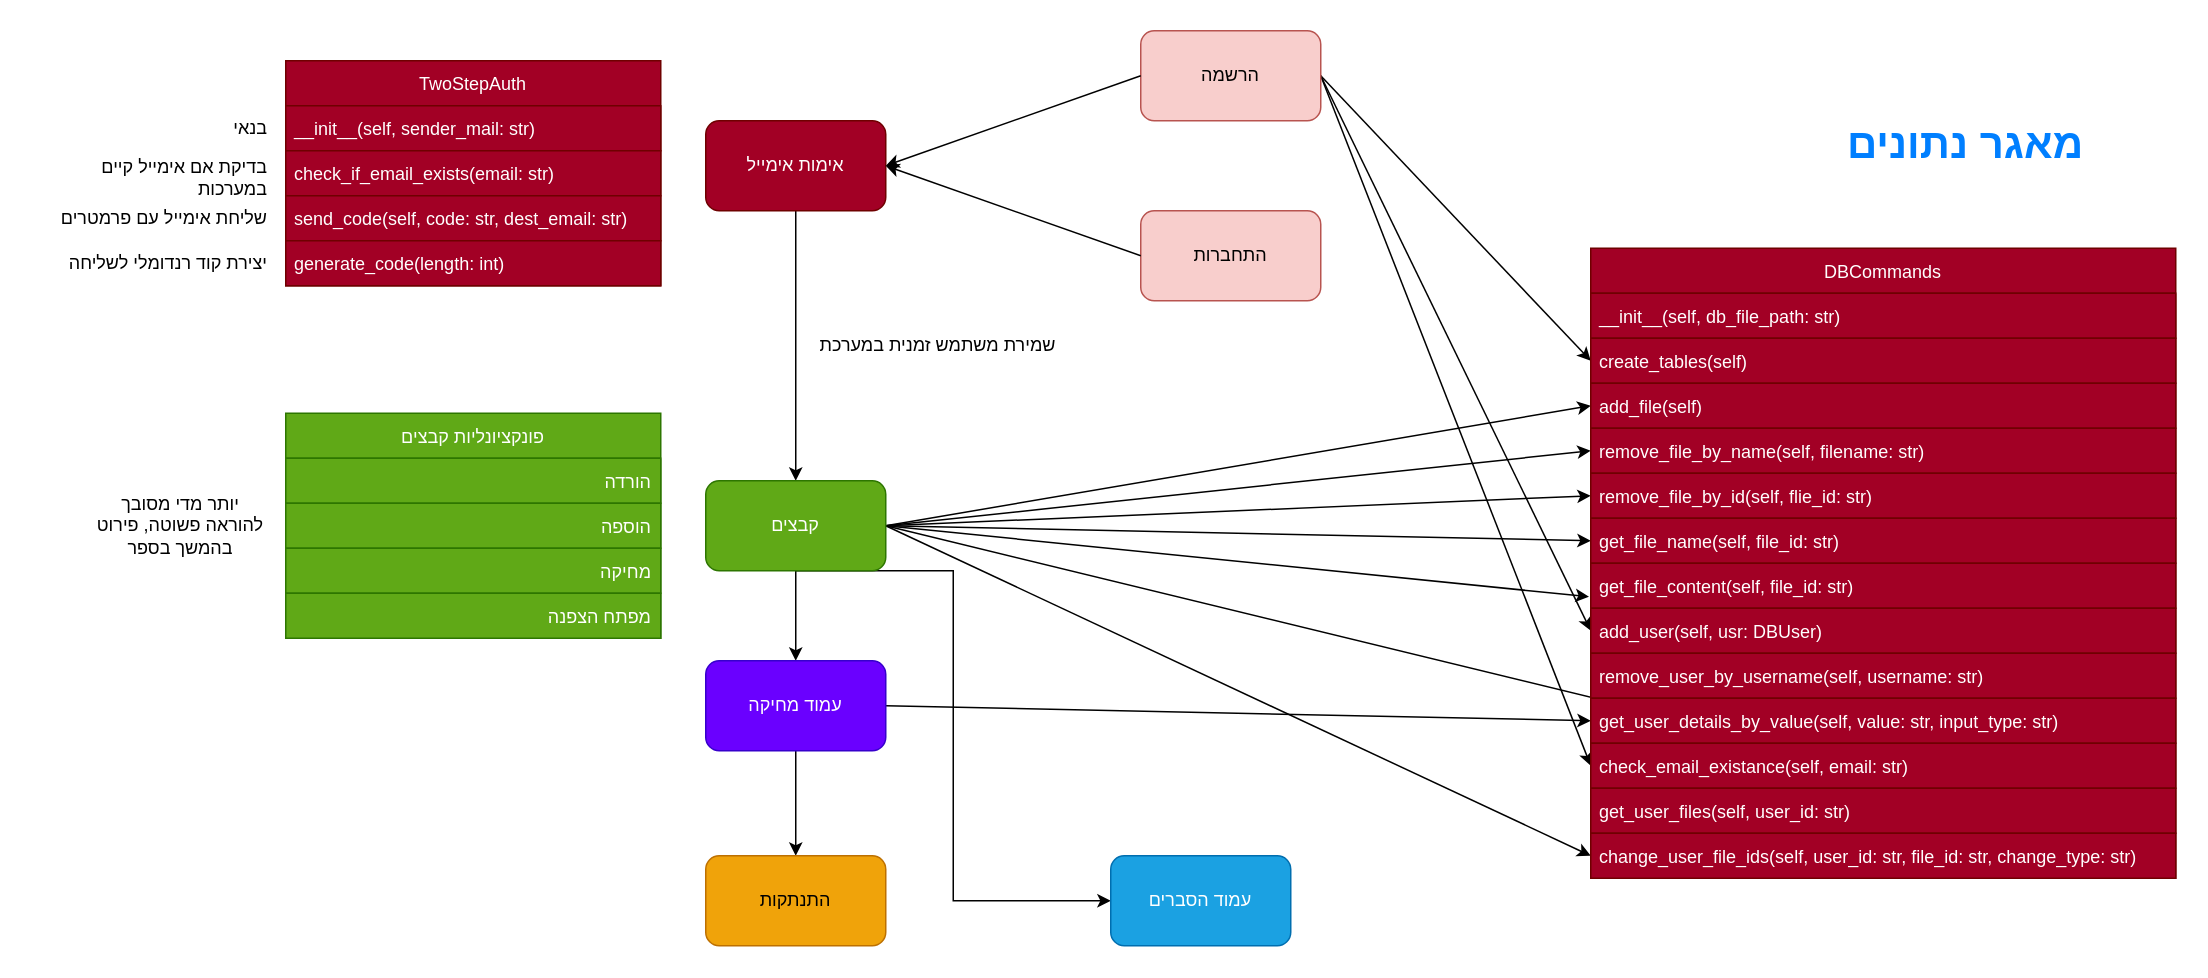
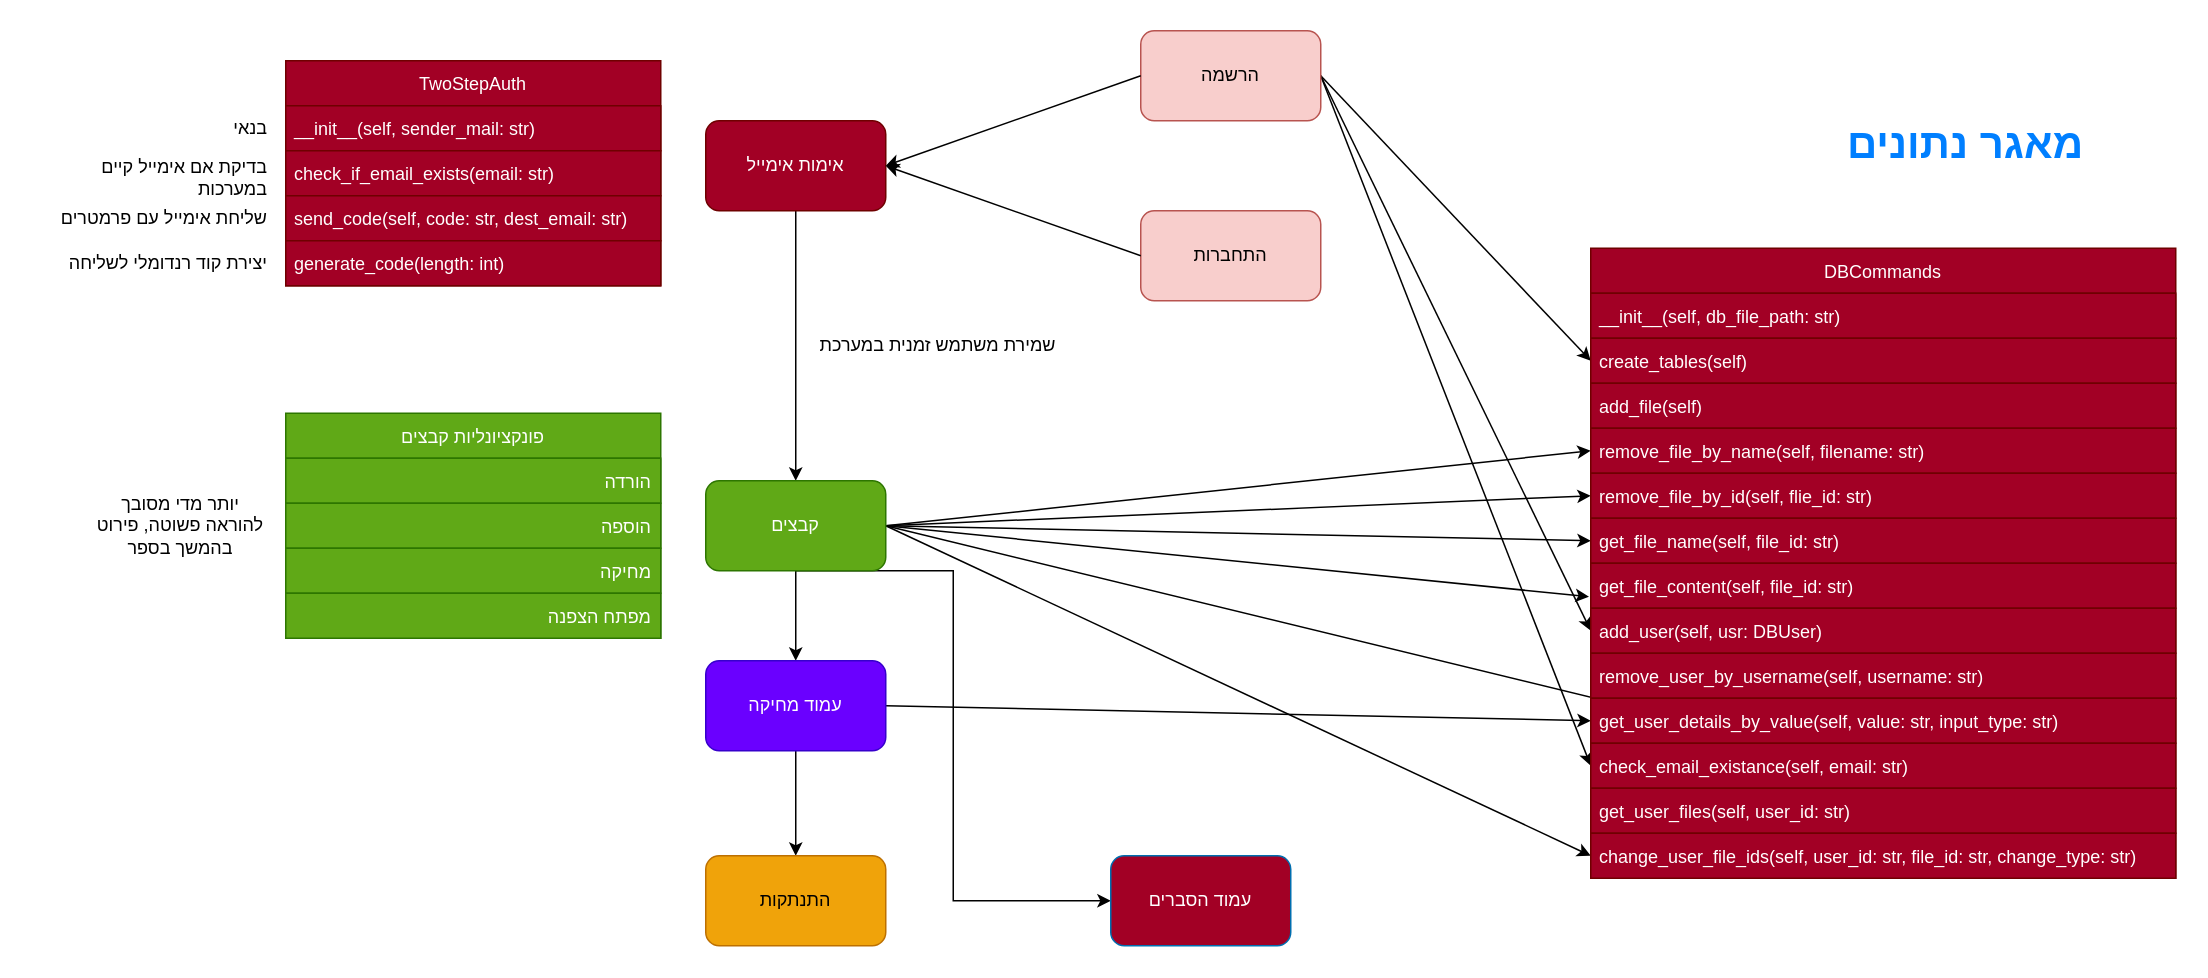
edge "קבצים" -> "add_file(self)": removed
node "עמוד הסברים": fillcolor #1ba1e2 -> #a20025
